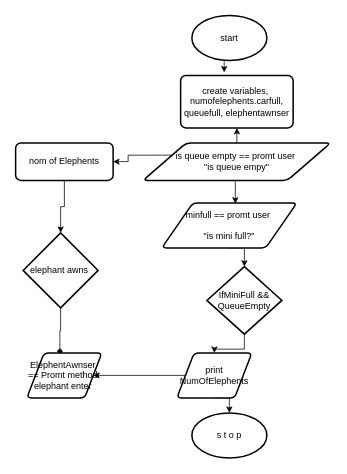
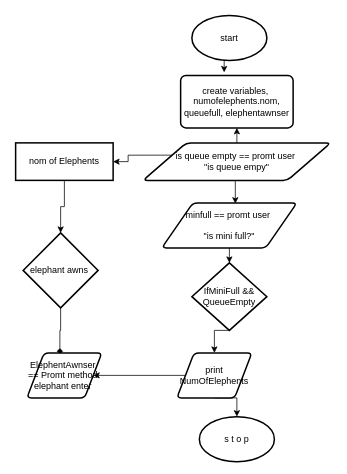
node "create variables, numofelephents.carfull, queuefull, elephentawnser": label "create variables, numofelephents.carfull, queuefull, elephentawnser" -> "create variables, numofelephents.nom, queuefull, elephentawnser"
node "nom of Elephents": shape rounded rectangle -> rectangle
node "IfMiniFull && QueueEmpty": moved (244, 300) -> (229, 297)
node "s t o p": moved (229, 435) -> (237, 439)
